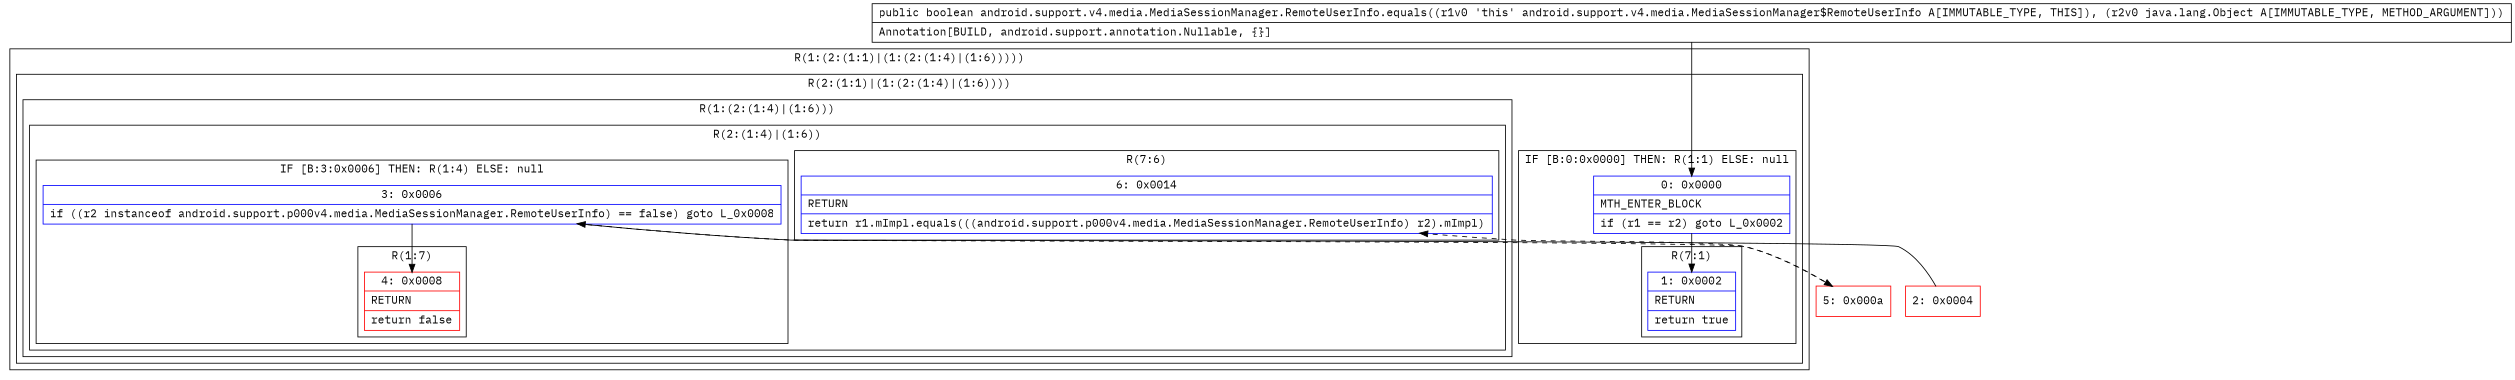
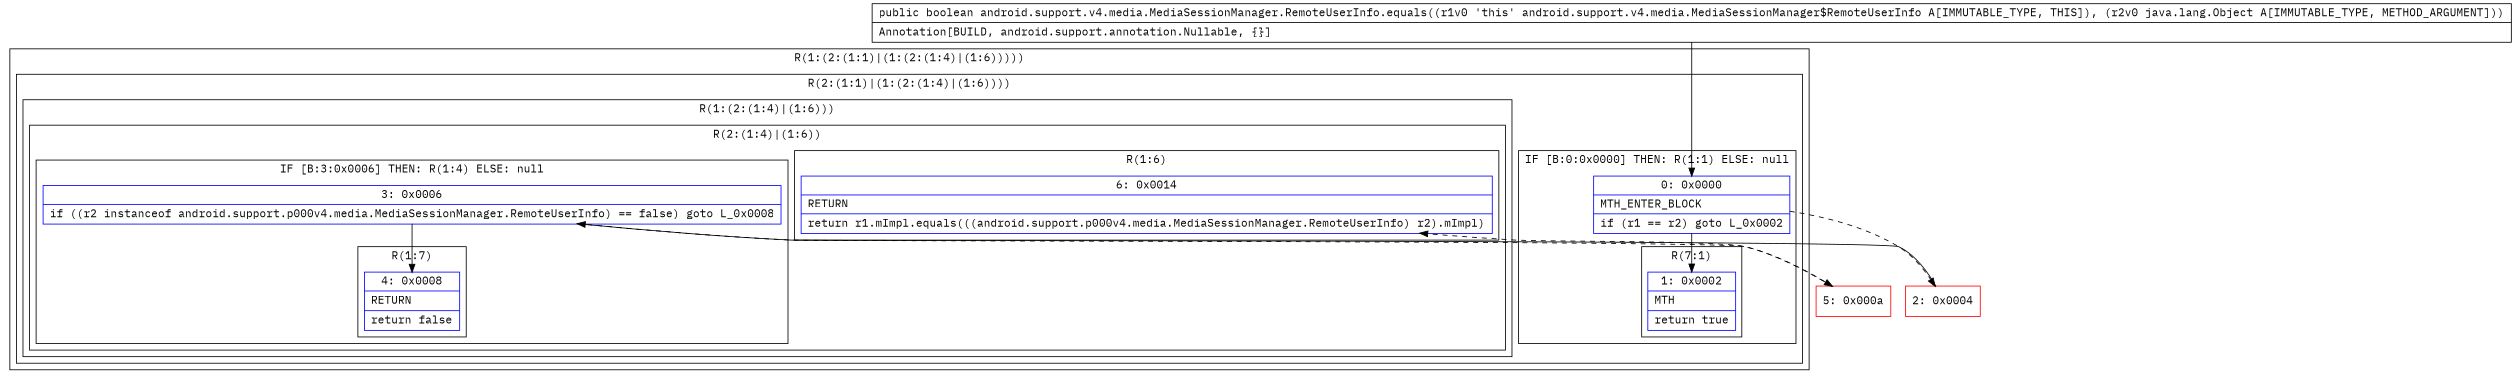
cluster "R(7:6)": label "R(7:6)" -> "R(1:6)"
edge "0: 0x0000" -> "2: 0x0004": added
node "1: 0x0002": text "RETURN" -> "MTH"
node "4: 0x0008": color red -> blue
